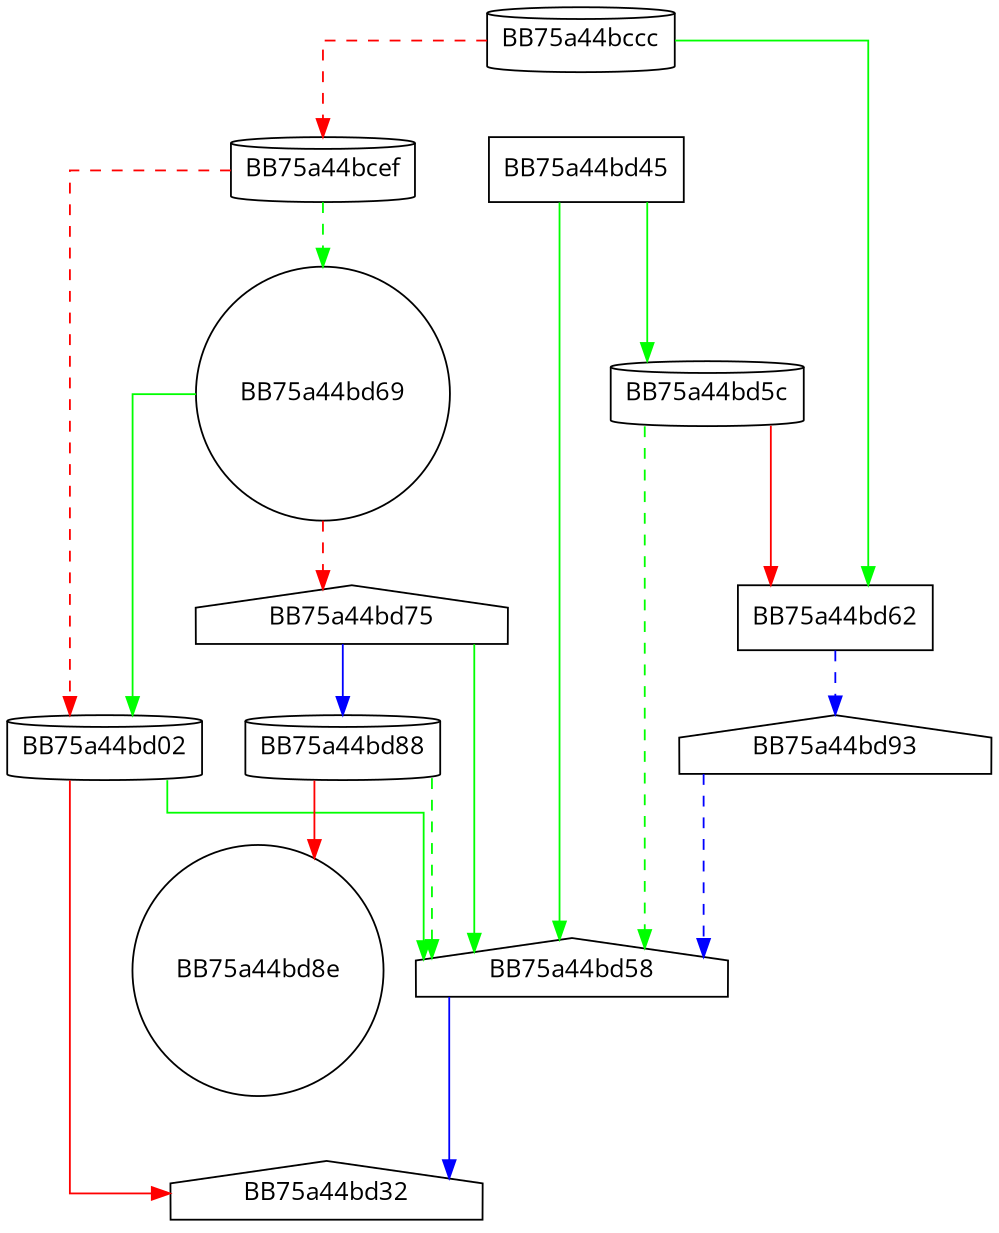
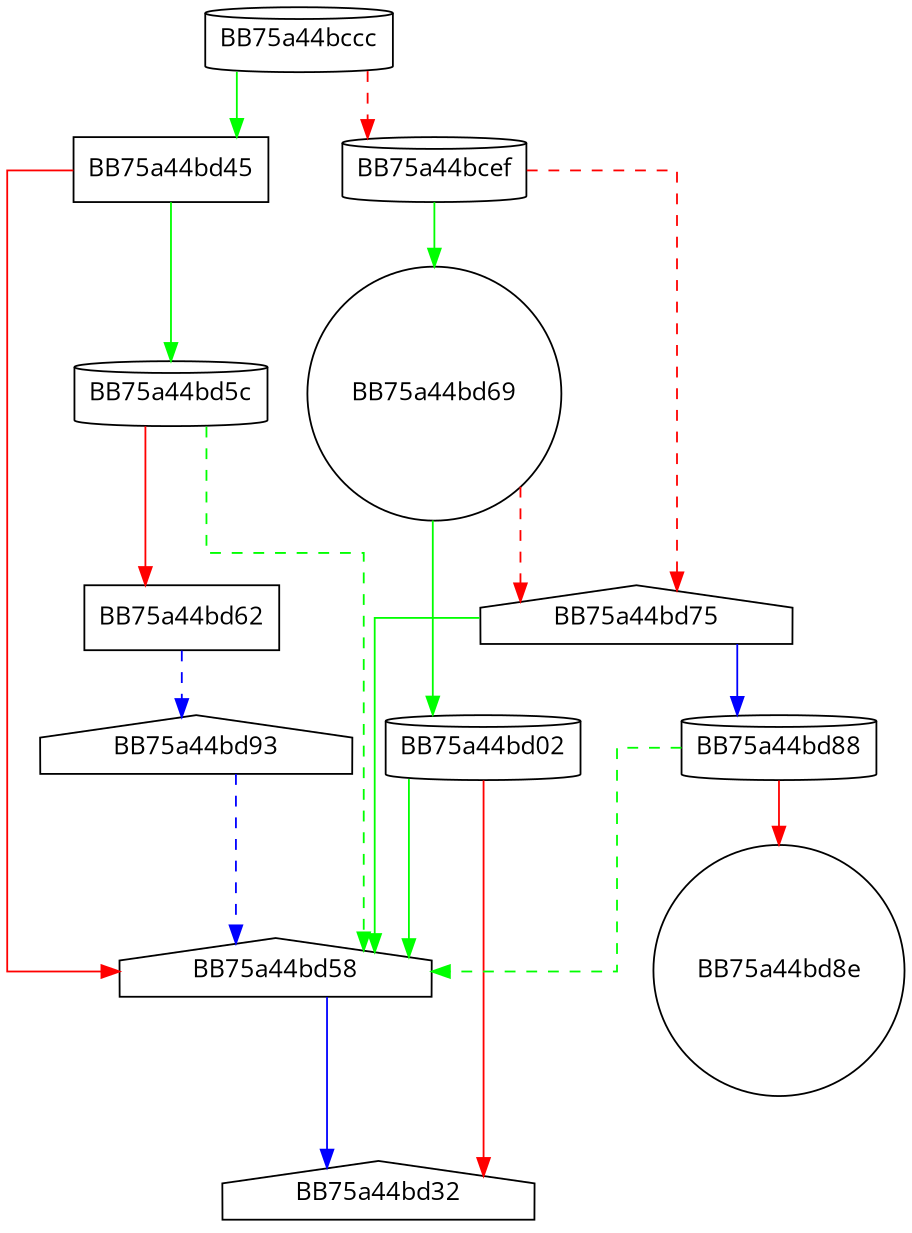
edge "BB75a44bccc" -> "BB75a44bd62": now "BB75a44bccc" -> "BB75a44bd45"
edge "BB75a44bcef" -> "BB75a44bd69": style dashed -> solid
edge "BB75a44bcef" -> "BB75a44bd02": now "BB75a44bcef" -> "BB75a44bd75"
edge "BB75a44bd45" -> "BB75a44bd58": color green -> red
